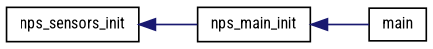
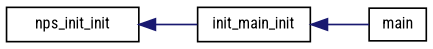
node "nps_sensors_init": label "nps_sensors_init" -> "nps_init_init"
node "nps_main_init": label "nps_main_init" -> "init_main_init"
